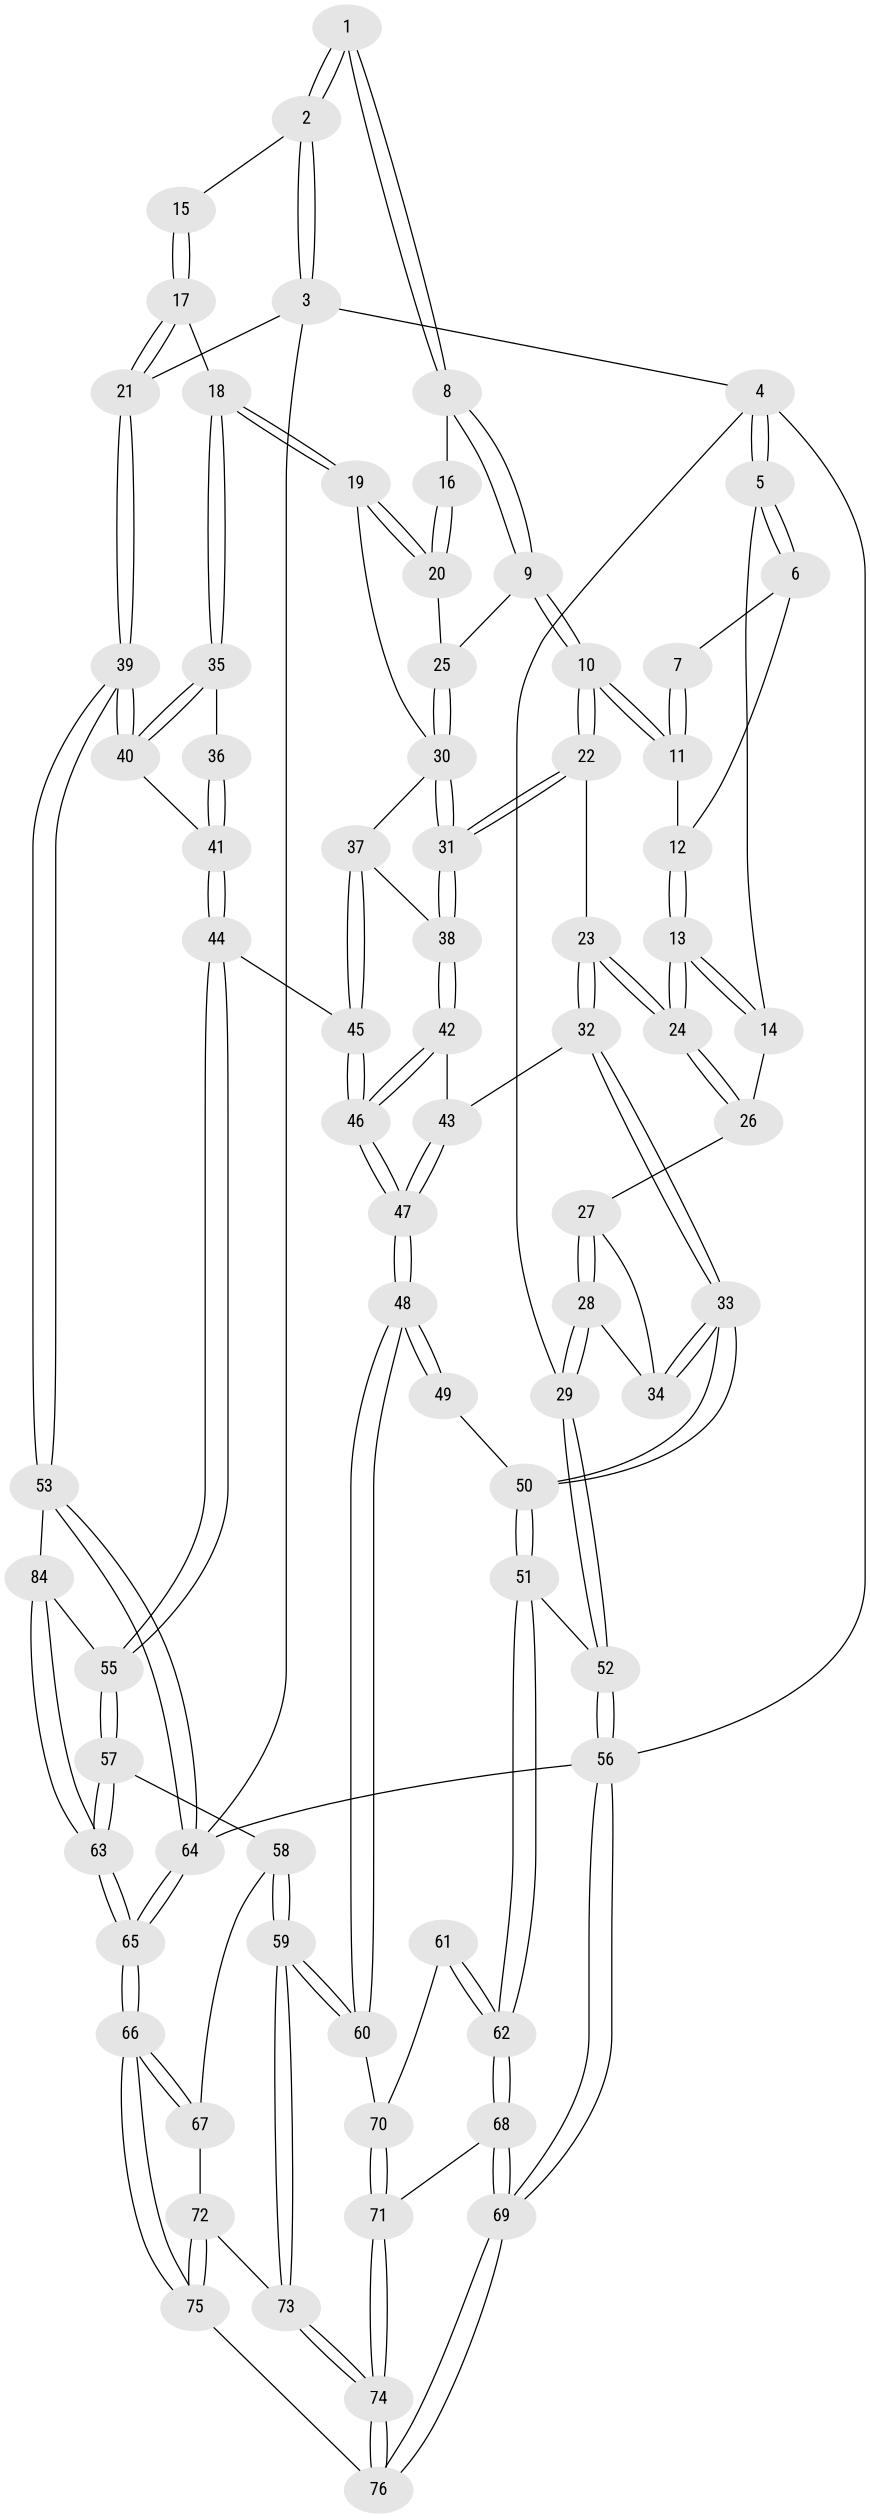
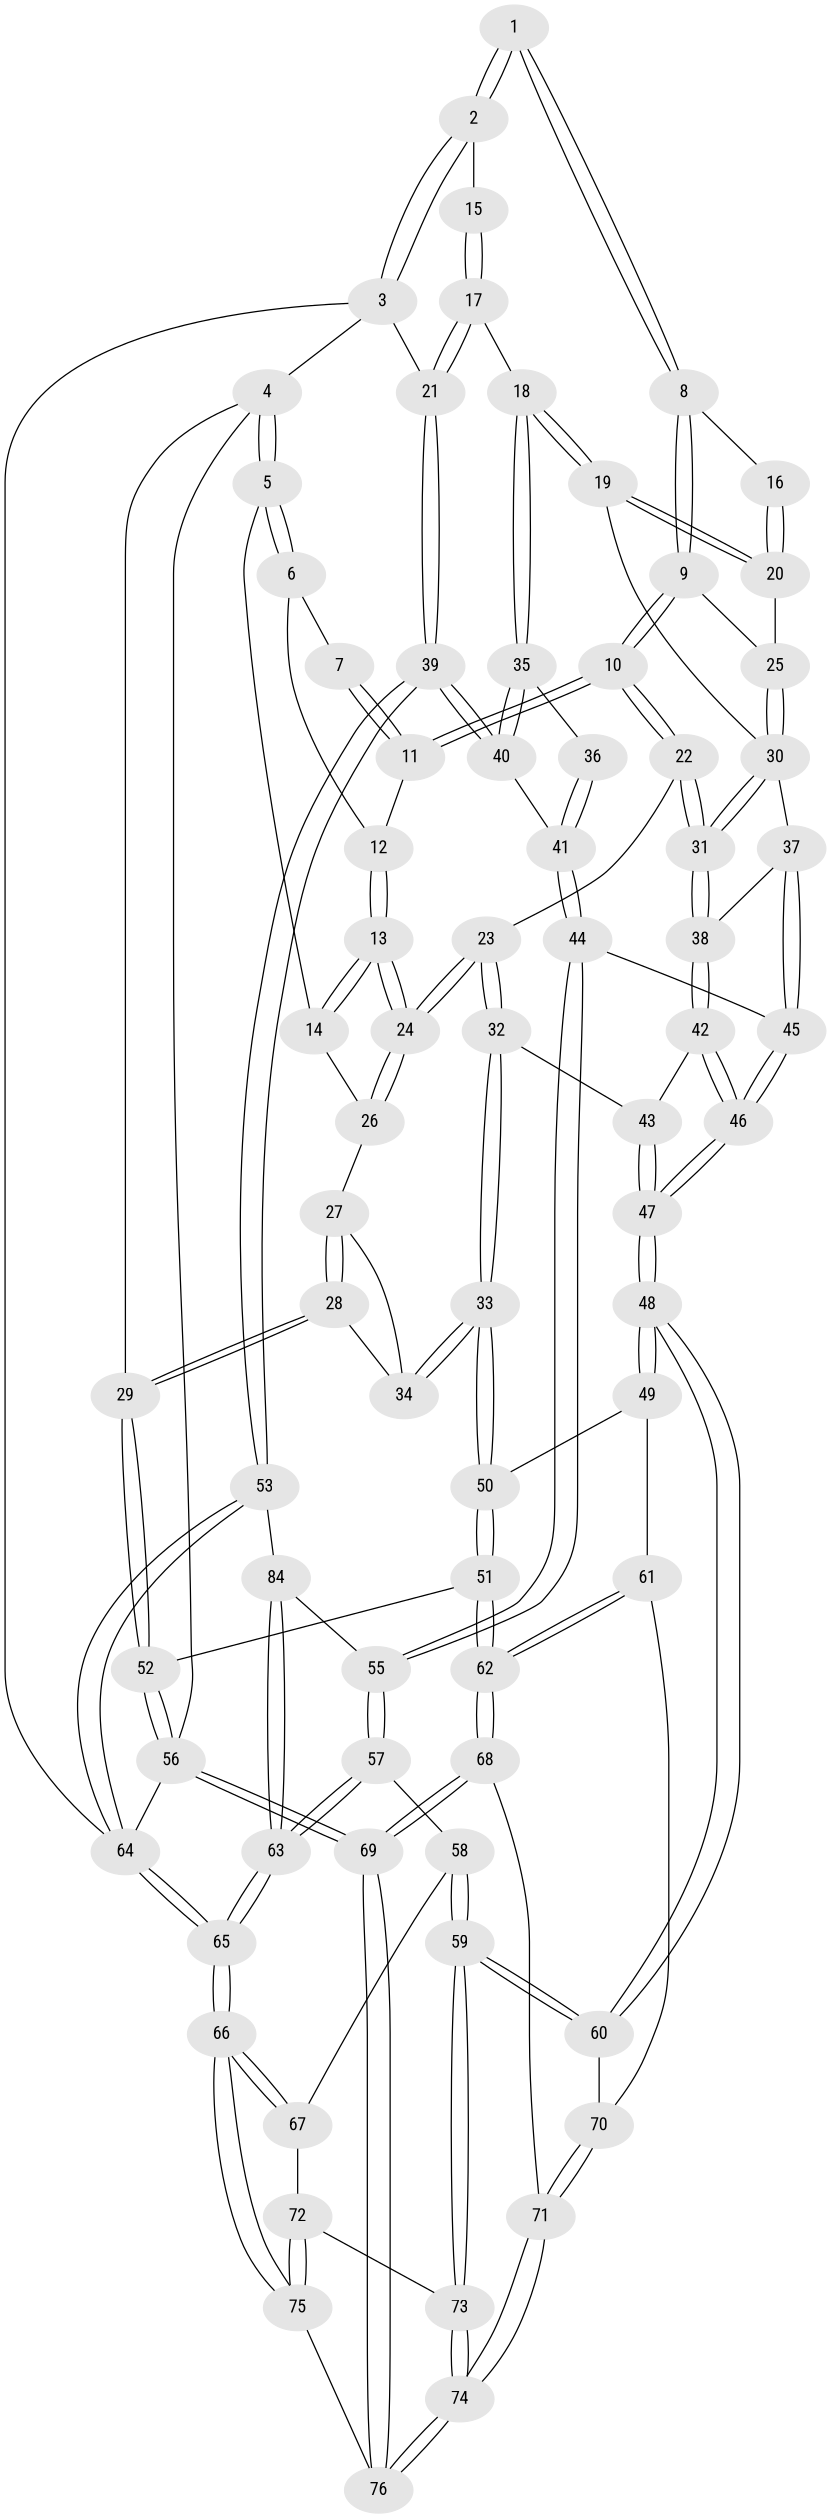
edge "49" -- "61": added
